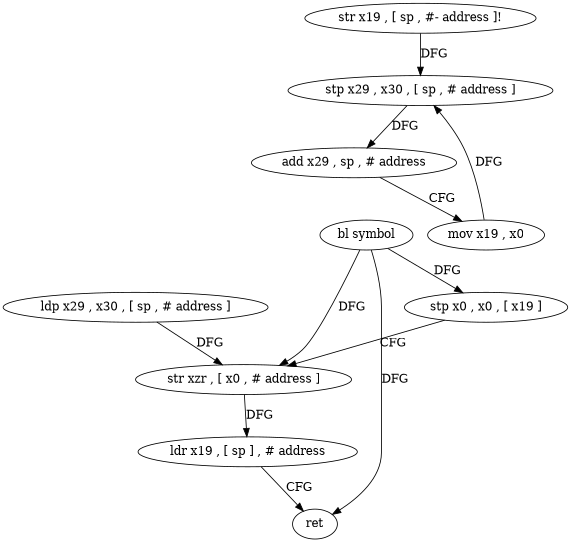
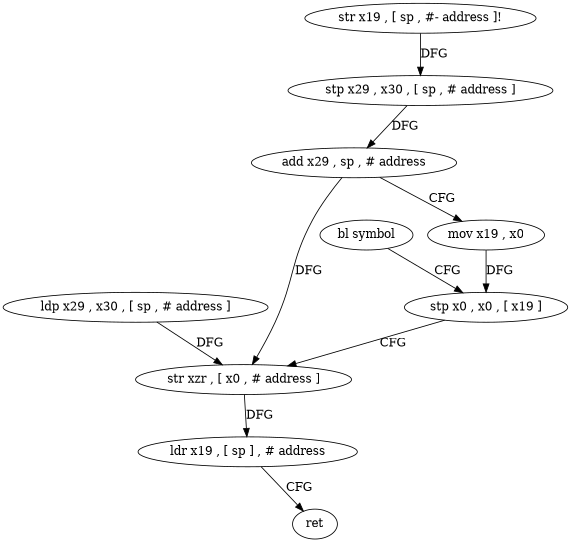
edge "mov x19 , x0" -> "stp x29 , x30 , [ sp , # address ]": now "mov x19 , x0" -> "stp x0 , x0 , [ x19 ]"
edge "bl symbol" -> "stp x0 , x0 , [ x19 ]": label "DFG" -> "CFG"
edge "bl symbol" -> "str xzr , [ x0 , # address ]": now "add x29 , sp , # address" -> "str xzr , [ x0 , # address ]"
edge "bl symbol" -> "ret": removed, label "DFG"
